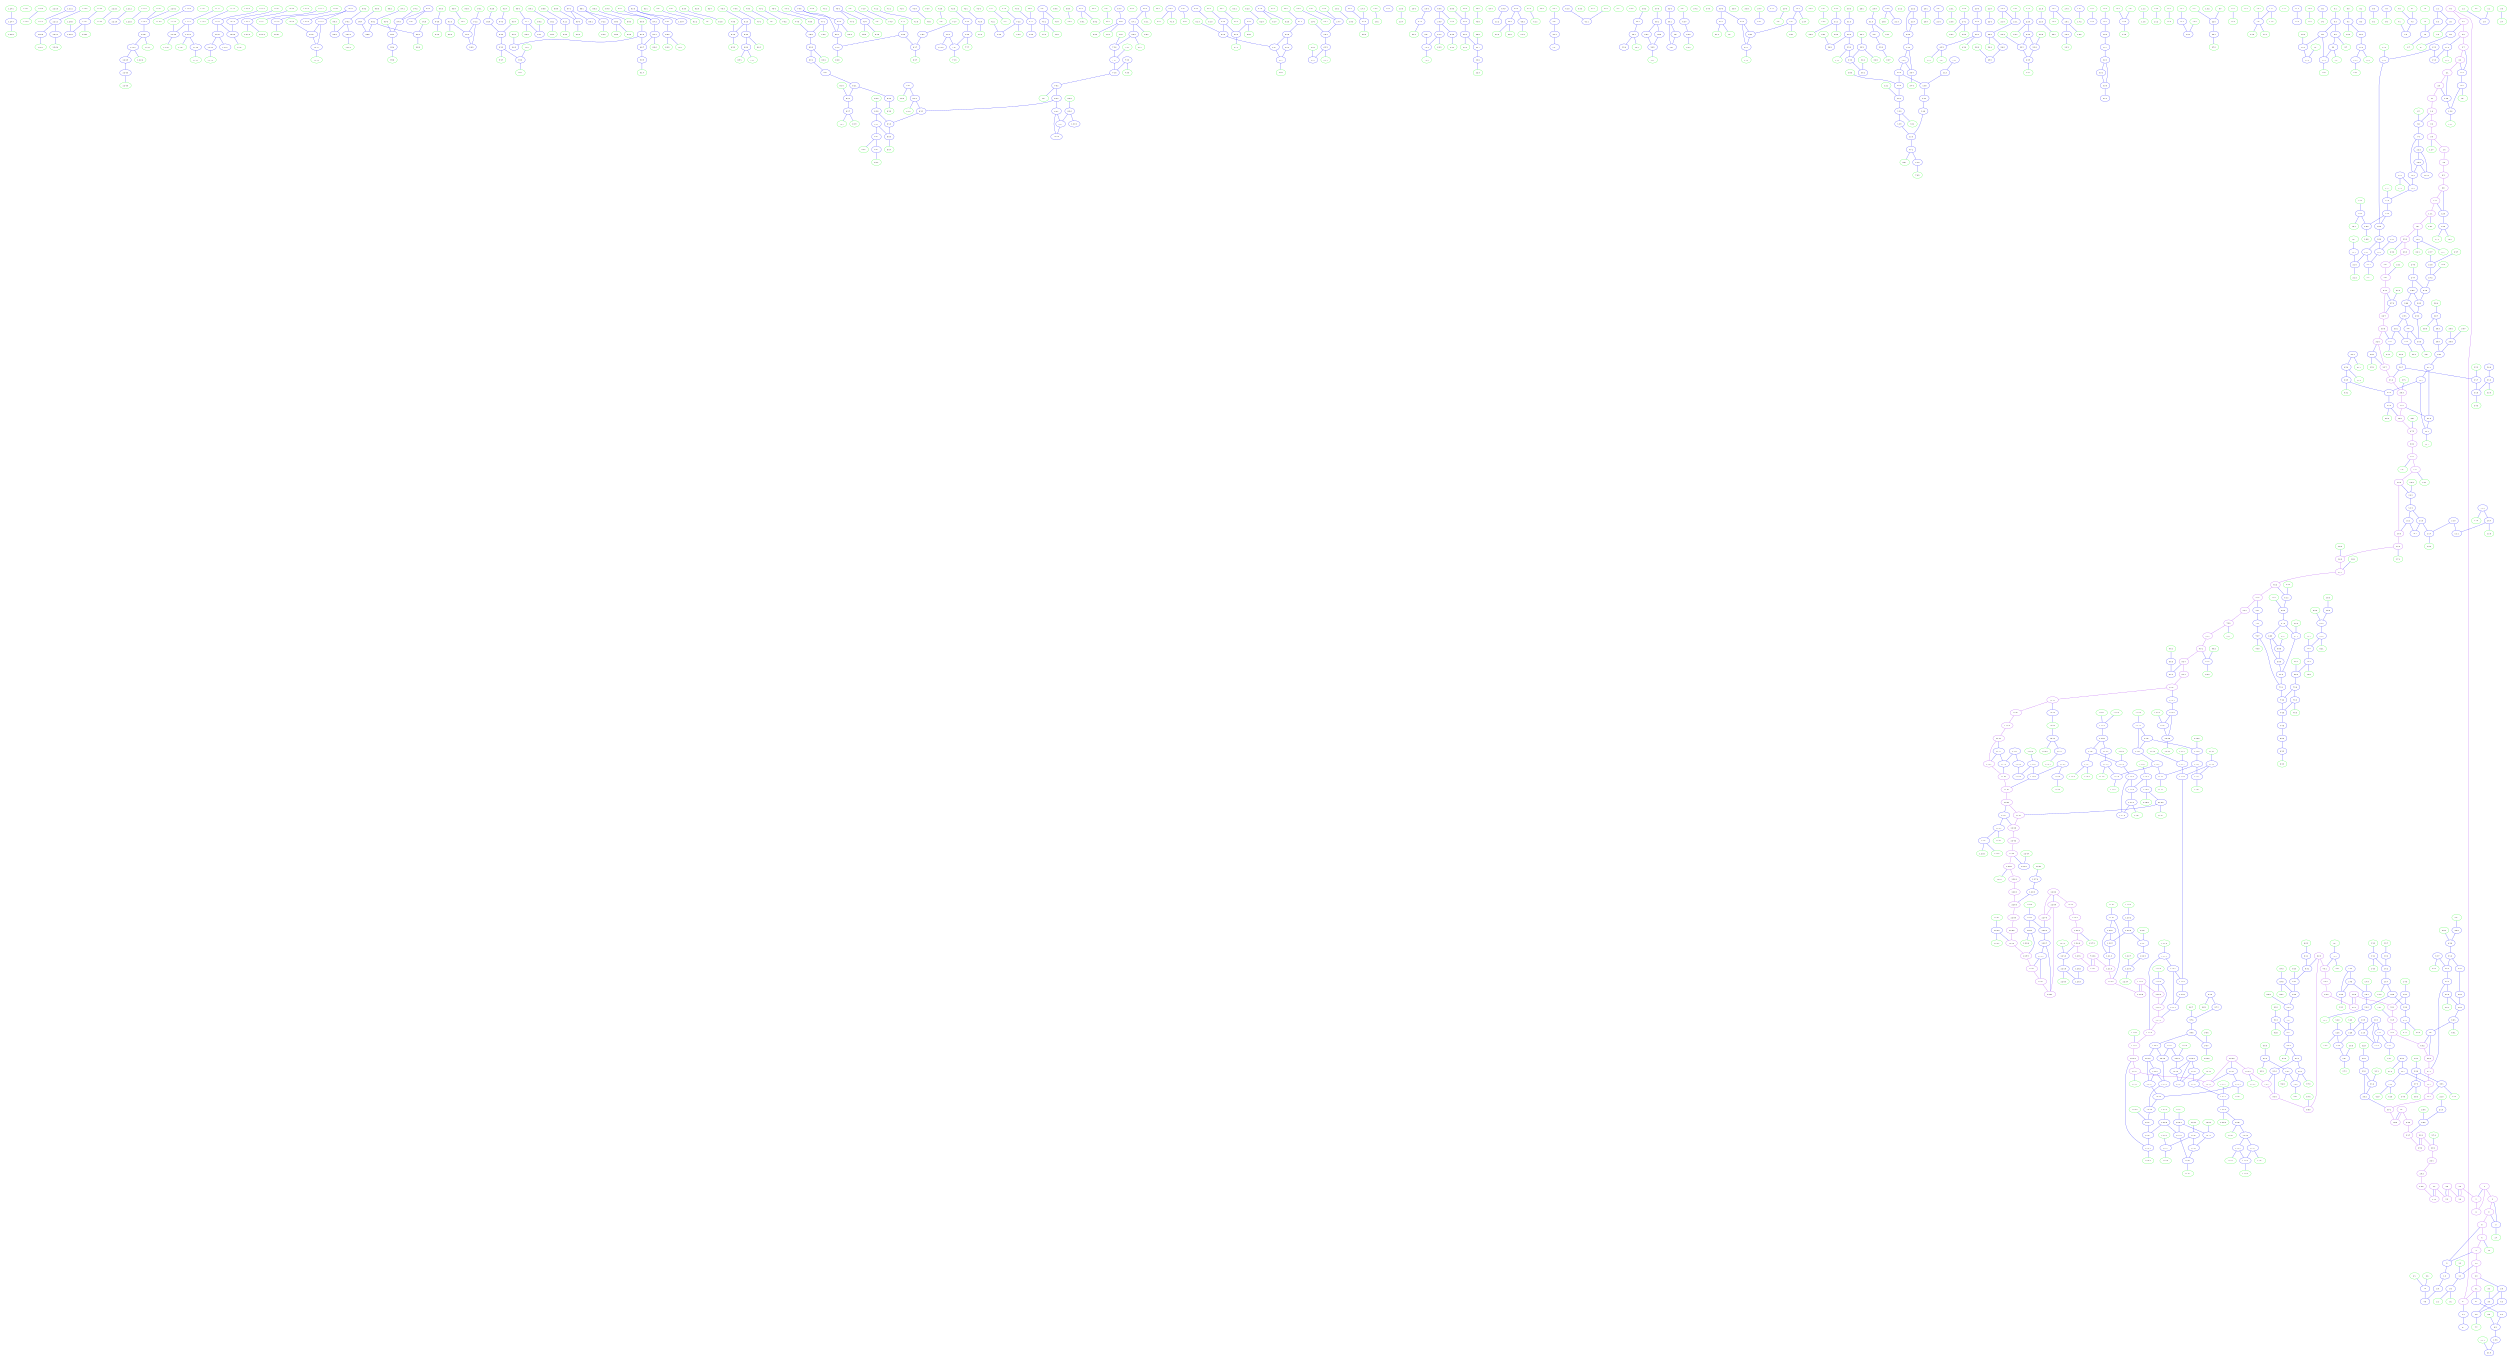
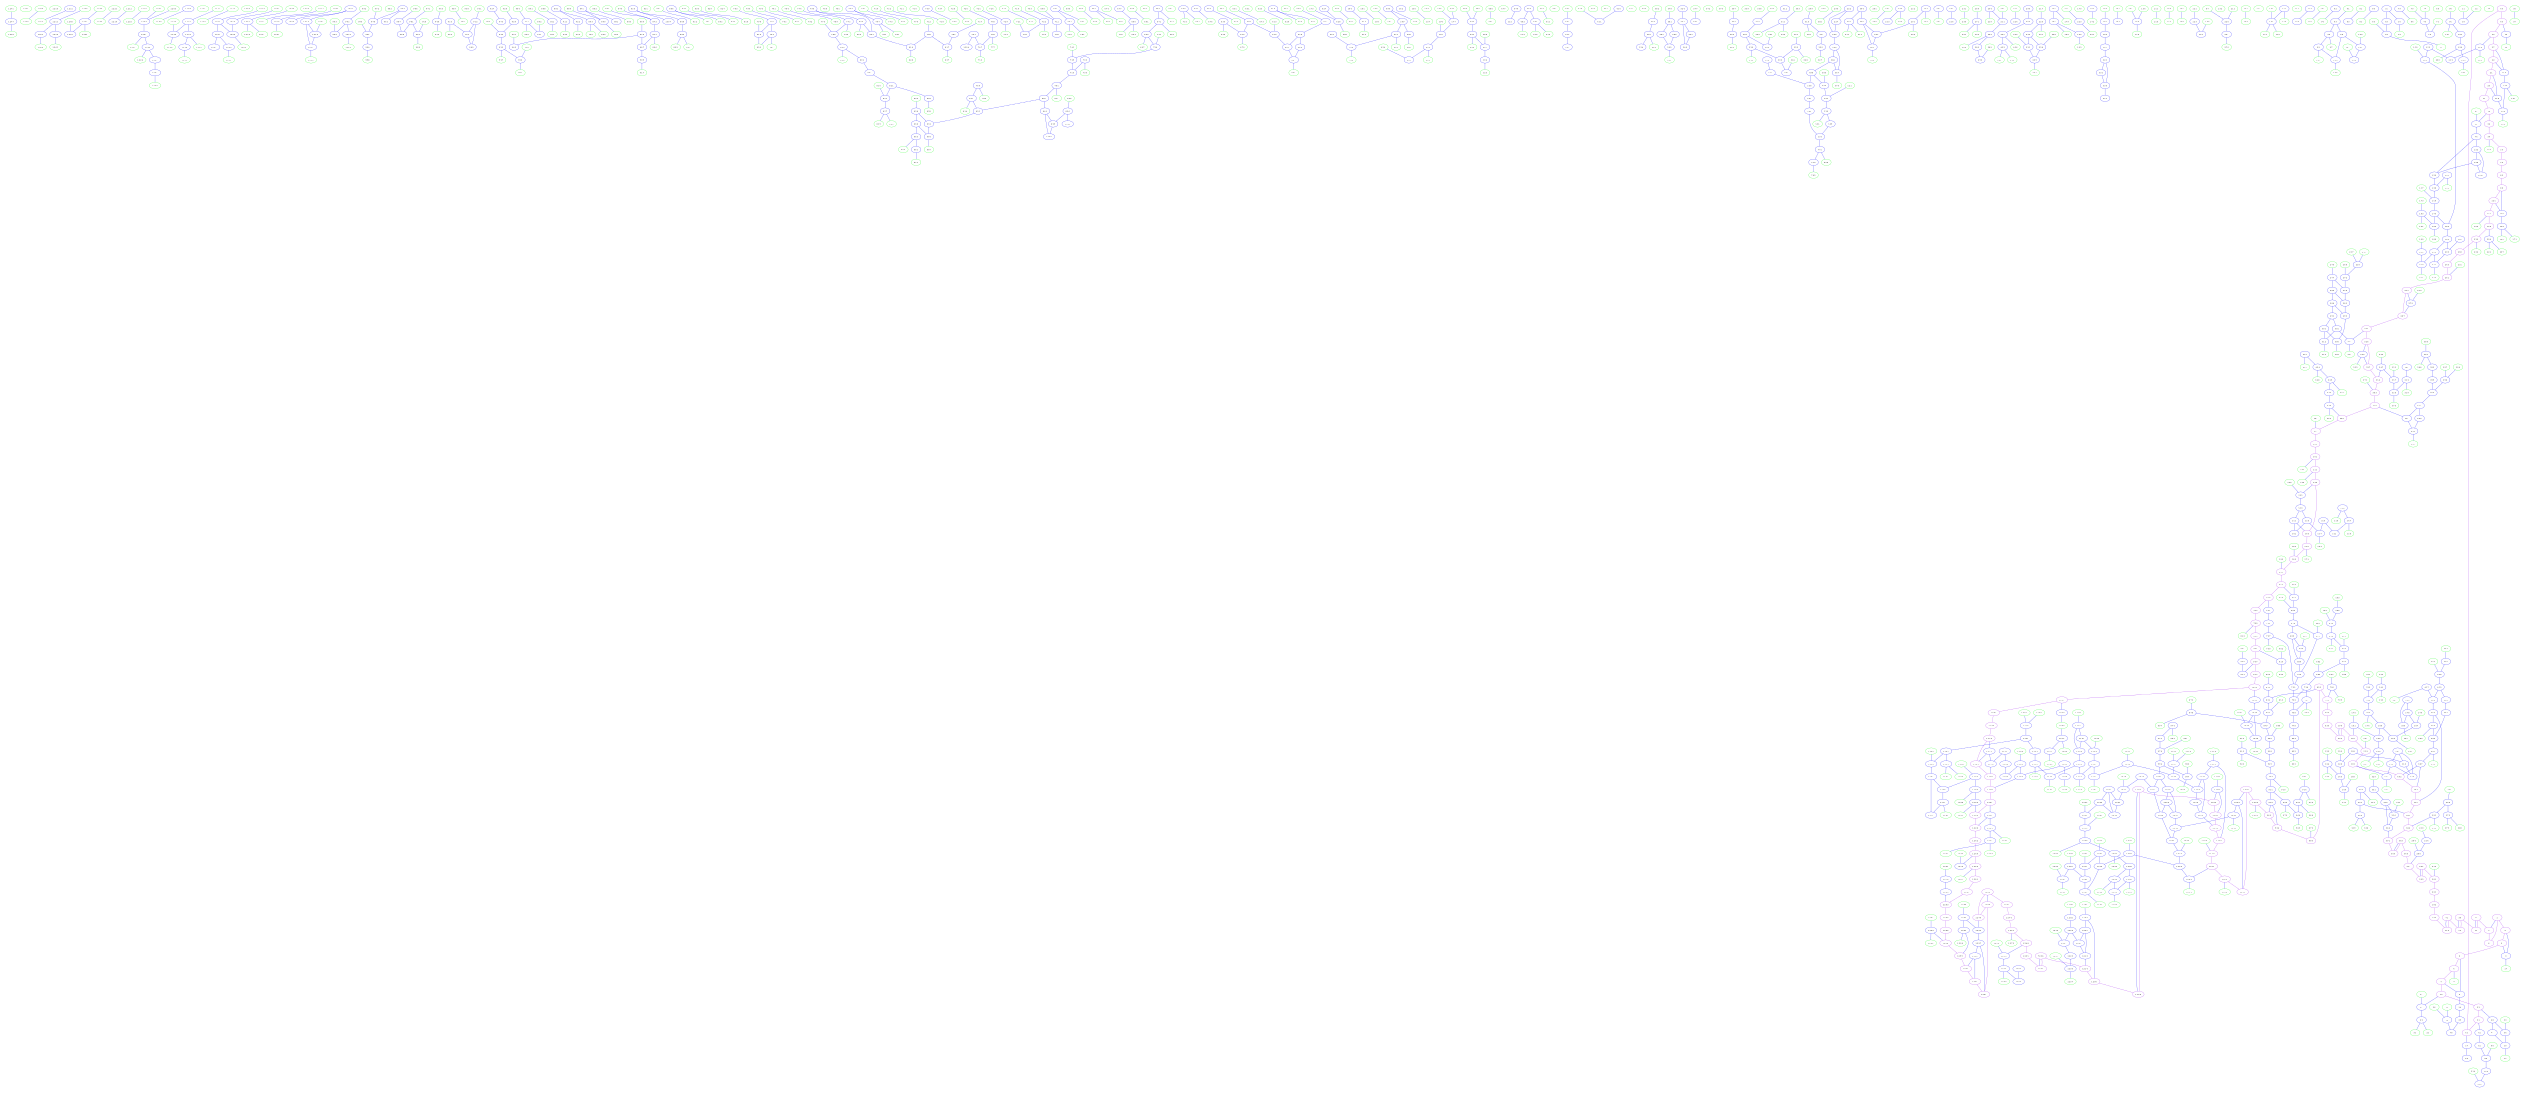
node "927": color green -> blue
edge "844" -- "886": now "844" -- "820"
edge "420" -- "430": removed
